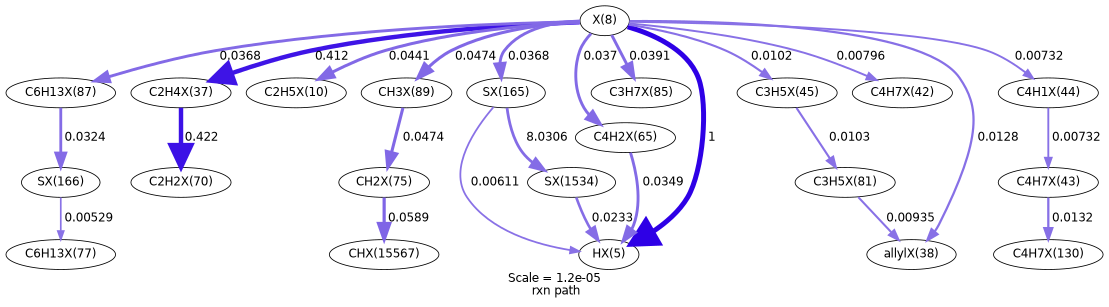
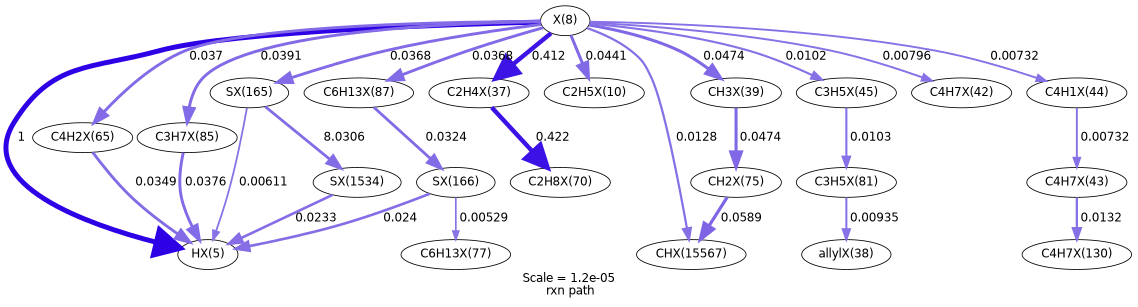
edge "X(8)" -> "allylX(38)": now "X(8)" -> "CHX(15567)"
node "CH3X(89)": label "CH3X(89)" -> "CH3X(39)"
node "C2H2X(70)": label "C2H2X(70)" -> "C2H8X(70)"
edge "C3H7X(85)" -> "HX(5)": added, label "0.0376"
edge "SX(166)" -> "HX(5)": added, label "0.024"
